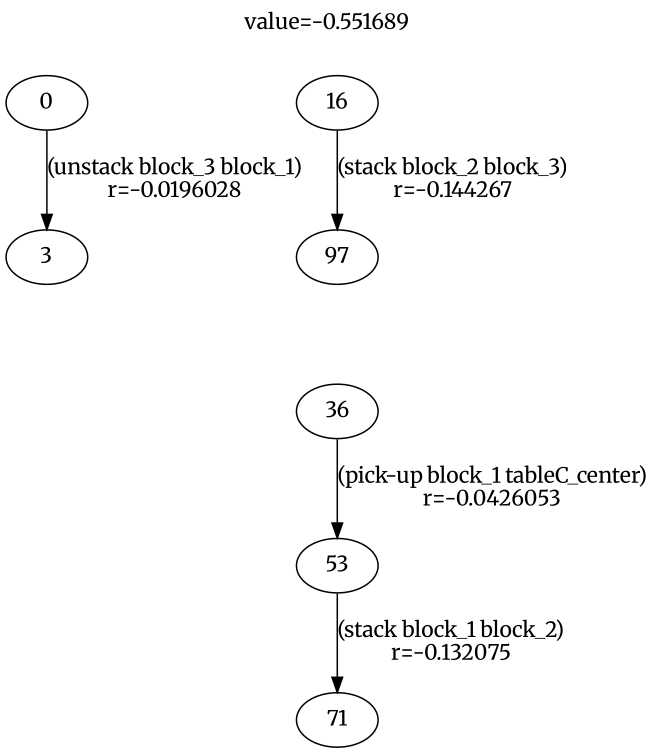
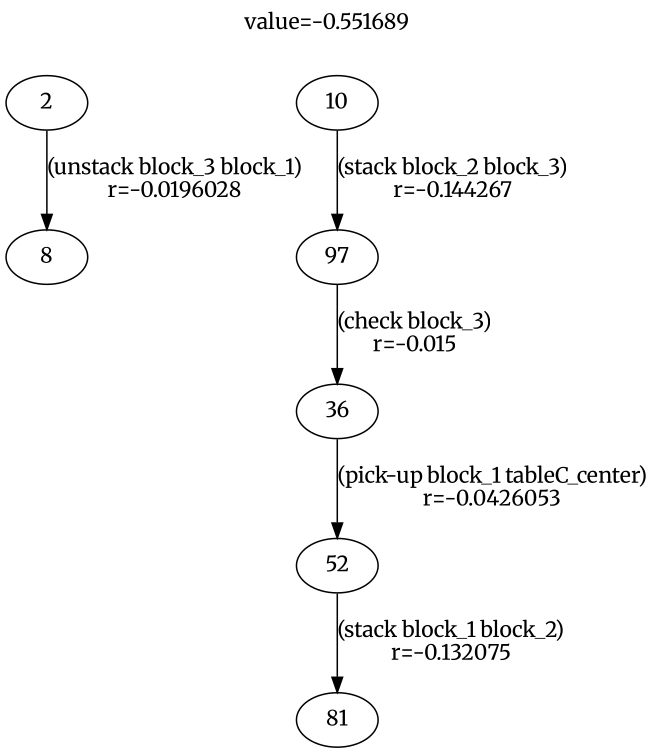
node "0": label "0" -> "2"
node "16": label "16" -> "10"
node "3": label "3" -> "8"
edge "97" -> "36": added, label "(check block_3) r=-0.015"
node "53": label "53" -> "52"
node "71": label "71" -> "81"
